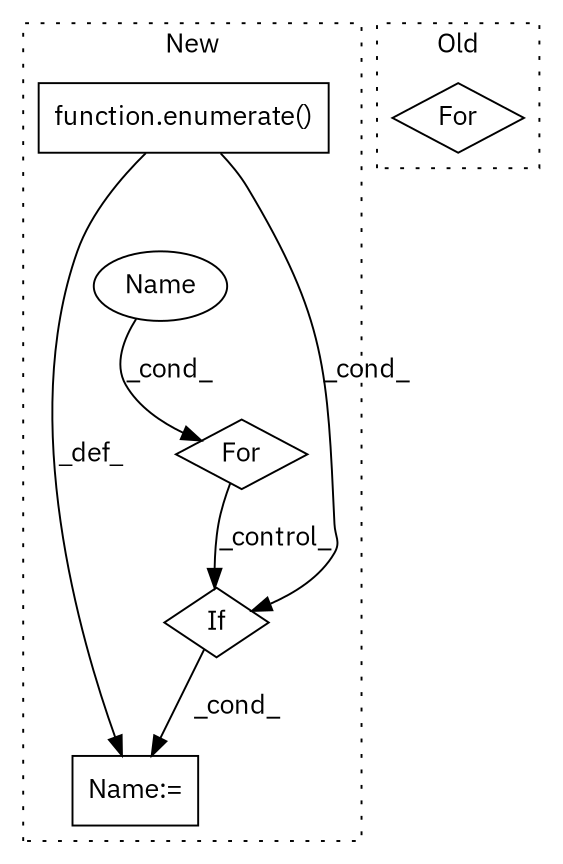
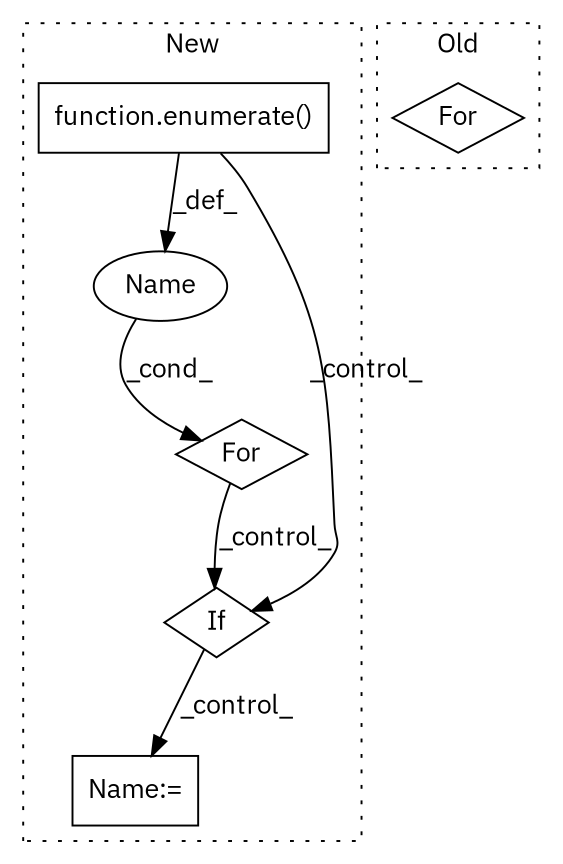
edge "function.enumerate()" -> "If": label "_cond_" -> "_control_"
edge "function.enumerate()" -> "Name:=": now "function.enumerate()" -> "Name"
edge "If" -> "Name:=": label "_cond_" -> "_control_"
